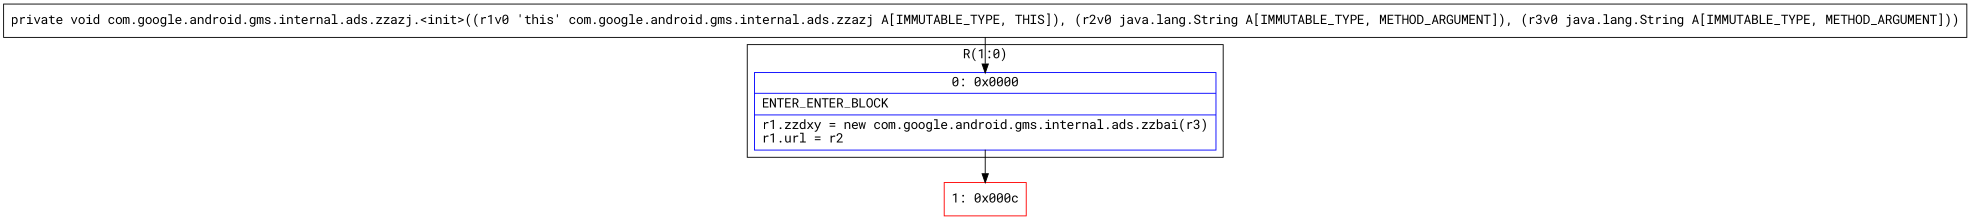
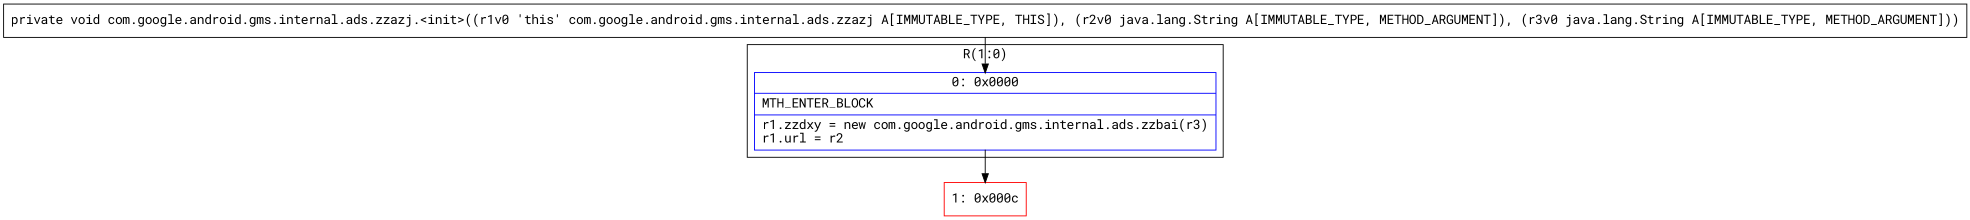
node "0: 0x0000": text "ENTER_ENTER_BLOCK" -> "MTH_ENTER_BLOCK"
